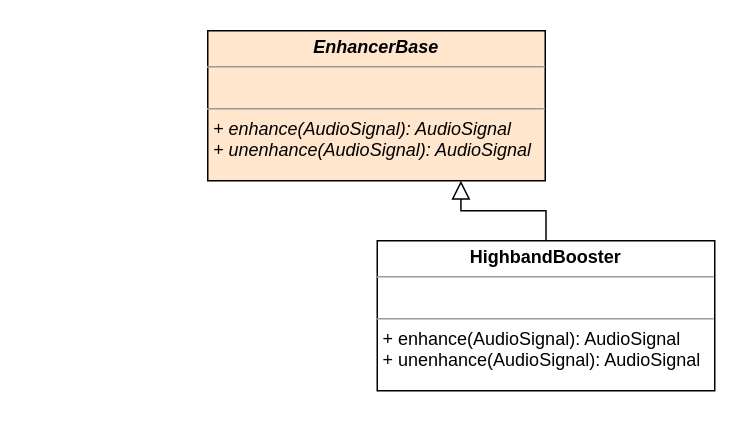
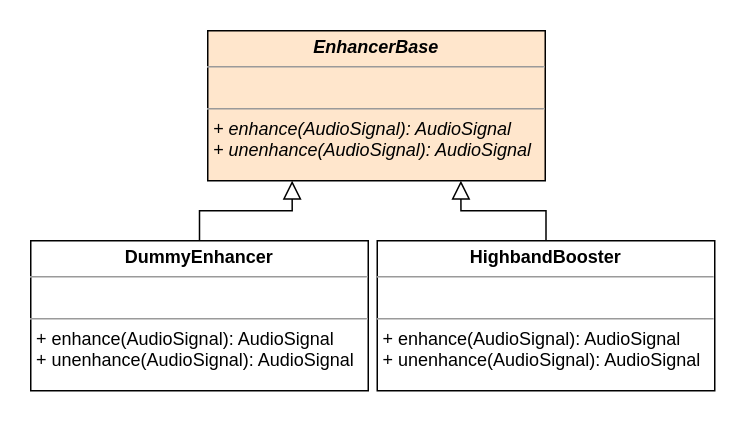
edge "DummyEnhancer + enhance(AudioSignal): AudioSignal + unenhance(AudioSignal): AudioSignal" -> "EnhancerBase + enhance(AudioSignal): AudioSignal + unenhance(AudioSignal): AudioSignal": added
node "DummyEnhancer + enhance(AudioSignal): AudioSignal + unenhance(AudioSignal): AudioSignal": added
